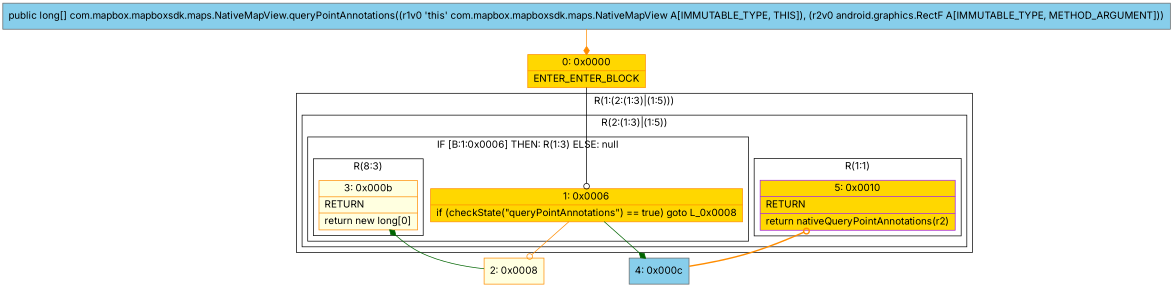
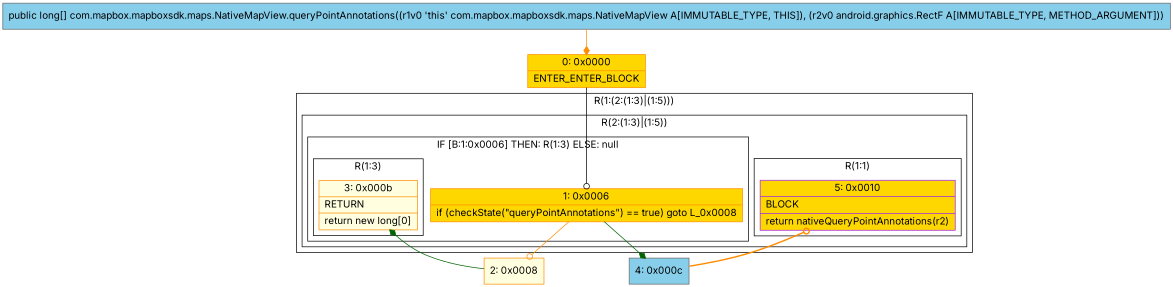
cluster "R(8:3)": label "R(8:3)" -> "R(1:3)"
node "5: 0x0010": text "RETURN" -> "BLOCK"
